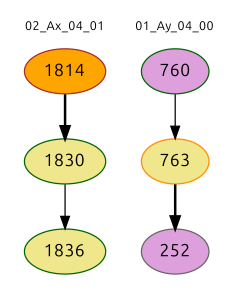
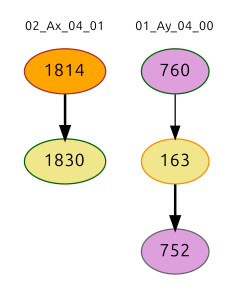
node "763": label "763" -> "163"
node "1836": removed
node "252": label "252" -> "752"
